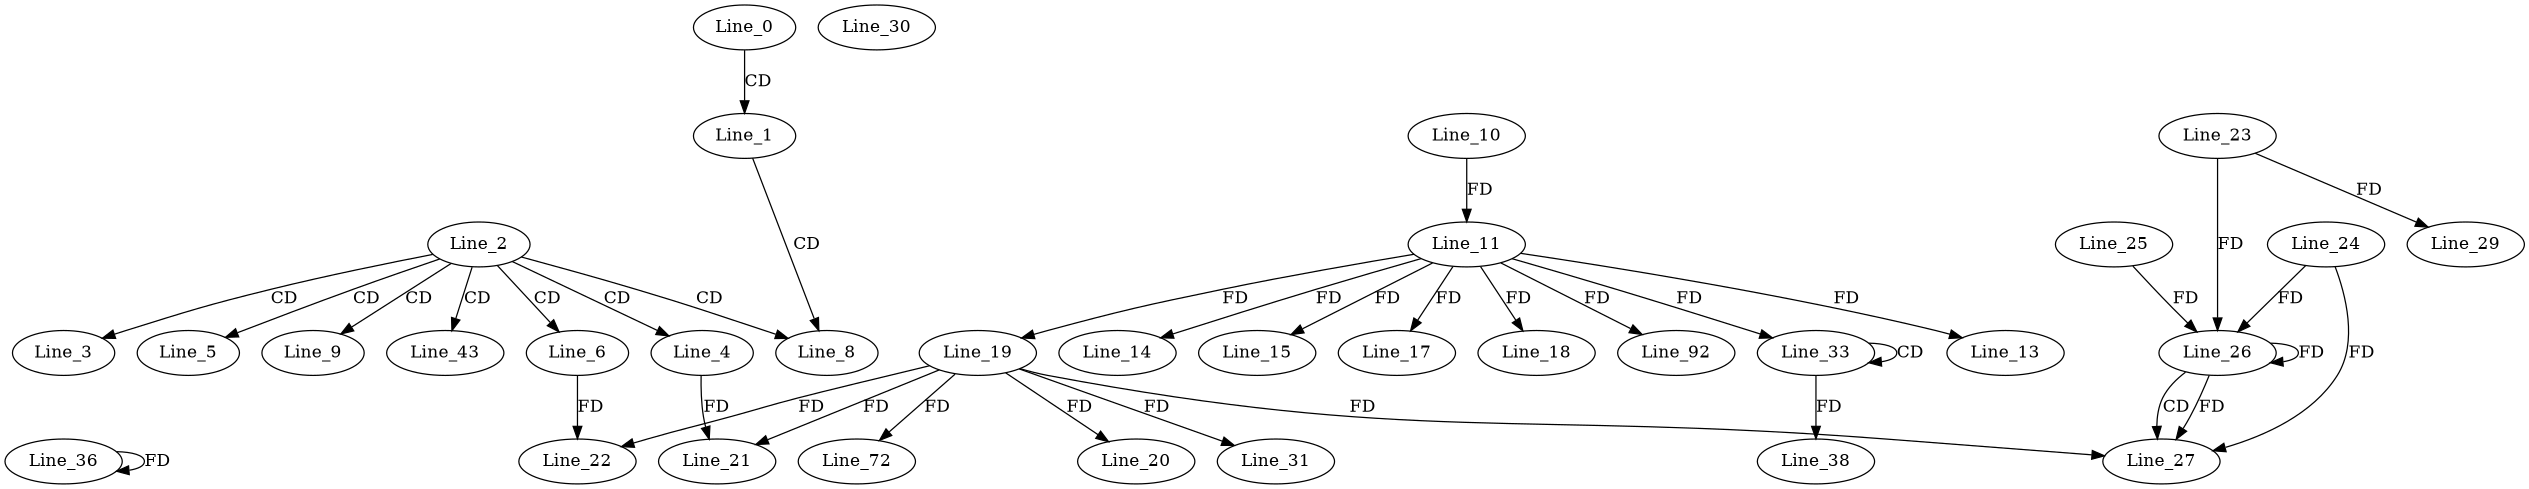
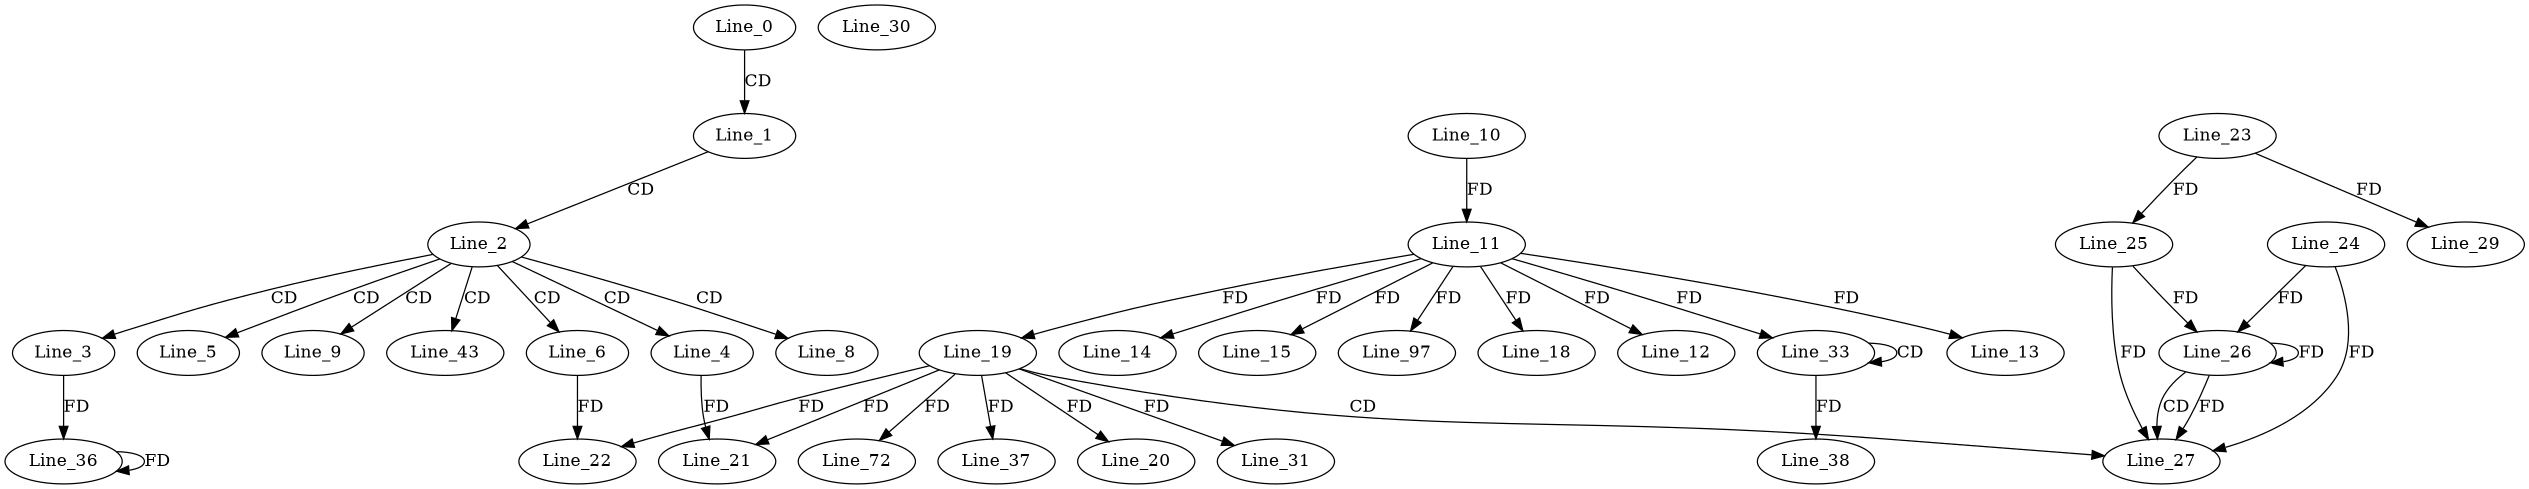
edge "Line_1" -> "Line_8": now "Line_1" -> "Line_2"
edge "Line_23" -> "Line_26": now "Line_23" -> "Line_25"
edge "Line_25" -> "Line_27": added, label "FD"
node "Line_17": label "Line_17" -> "Line_97"
node "Line_92": label "Line_92" -> "Line_12"
edge "Line_3" -> "Line_36": added, label "FD"
edge "Line_19" -> "Line_27": label "FD" -> "CD"
node "Line_37": added
